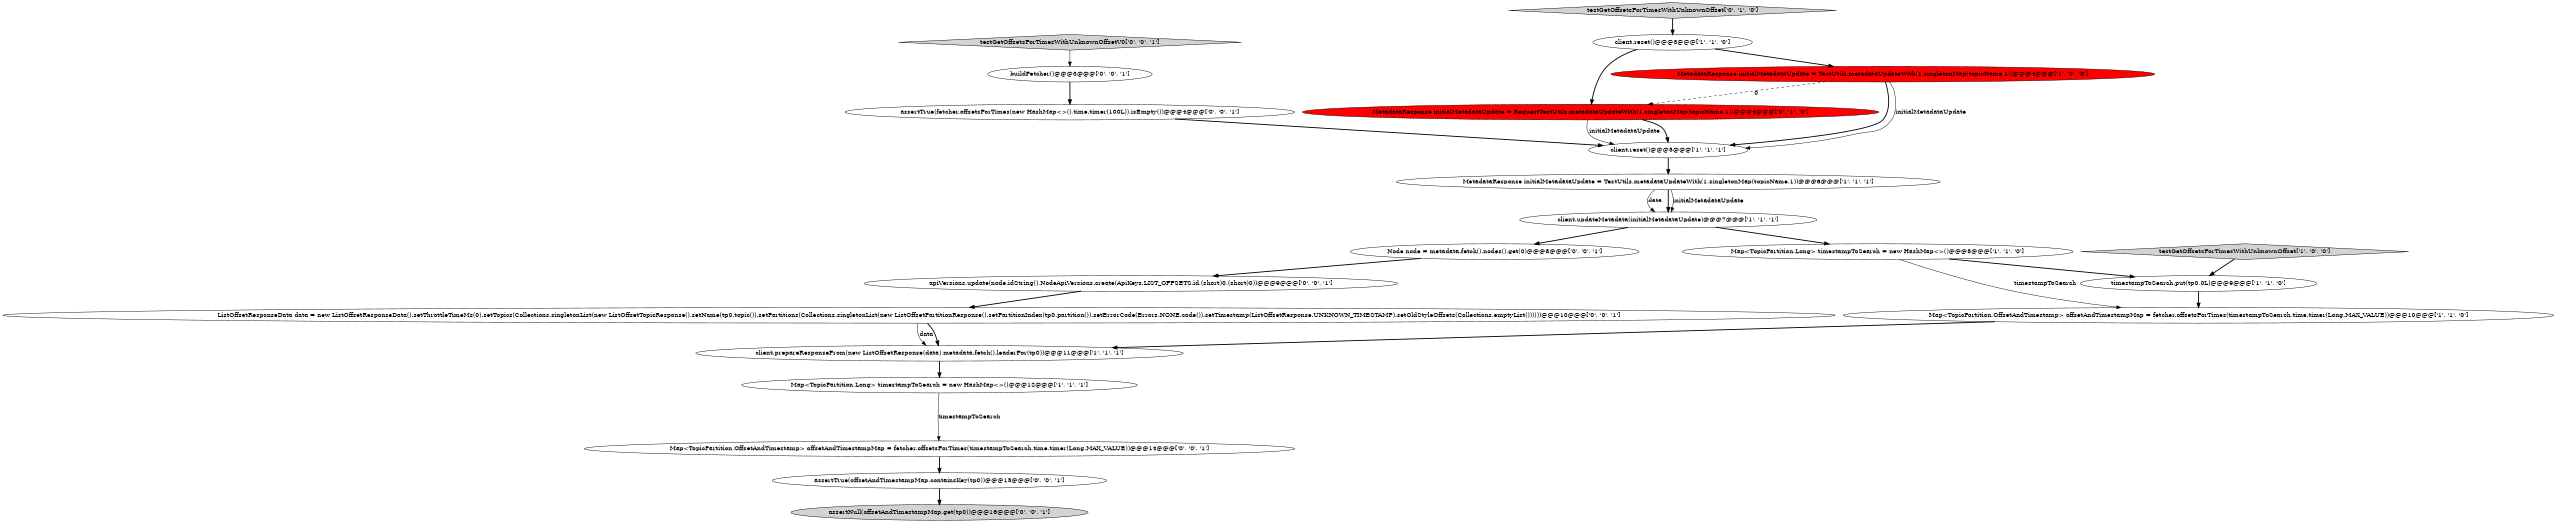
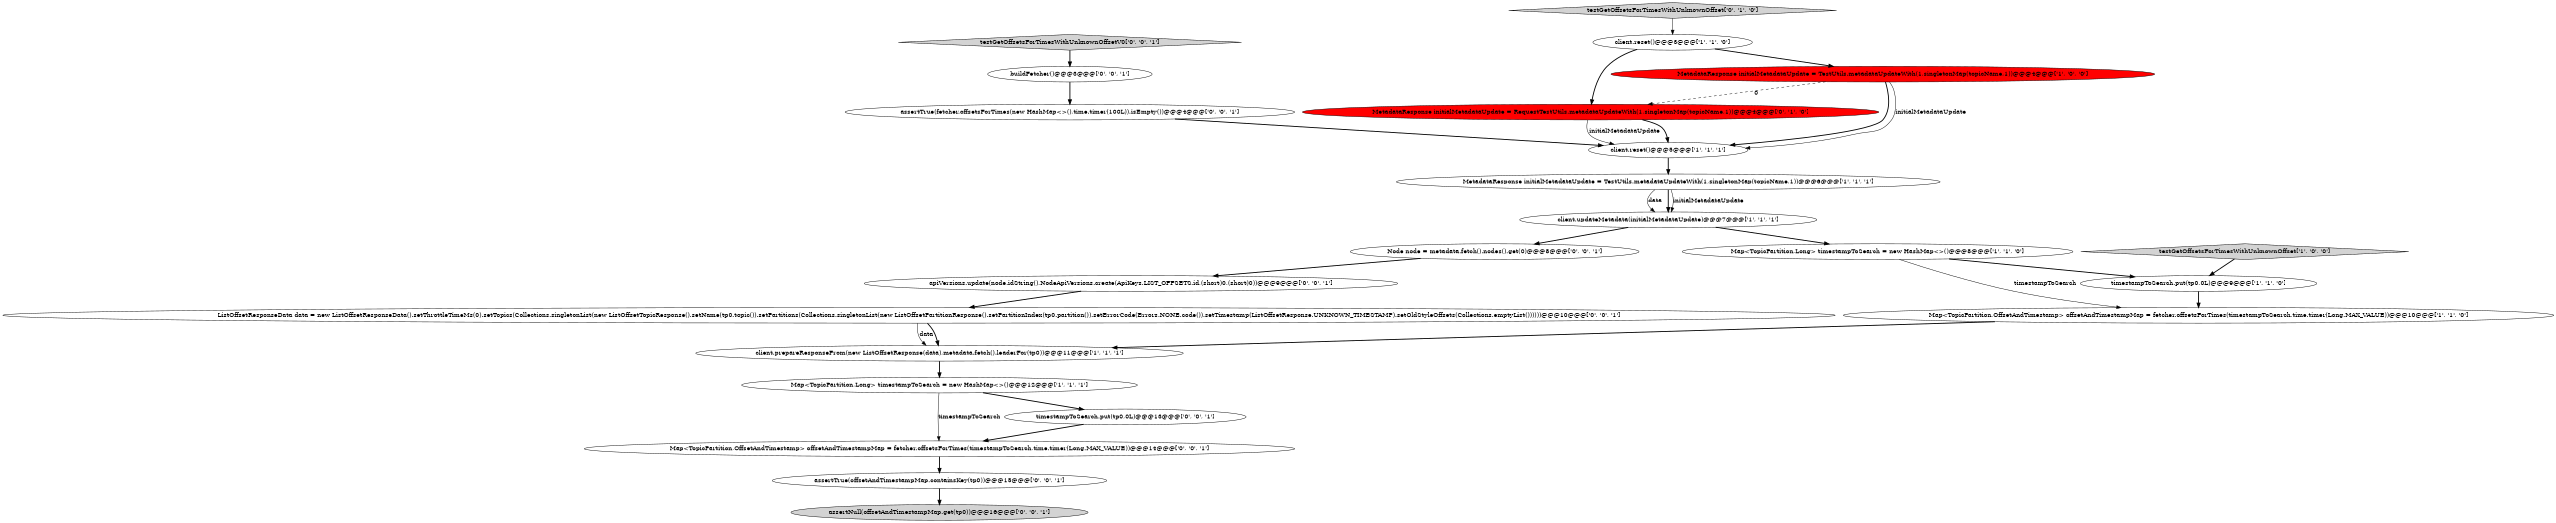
edge "testGetOffsetsForTimesWithUnknownOffset['0', '1', '0']" -> "client.reset()@@@3@@@['1', '1', '0']": style bold -> solid
edge "testGetOffsetsForTimesWithUnknownOffsetV0['0', '0', '1']" -> "buildFetcher()@@@3@@@['0', '0', '1']": style solid -> bold
node "timestampToSearch.put(tp0,0L)@@@13@@@['0', '0', '1']": added
